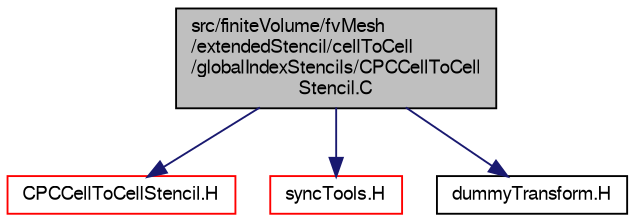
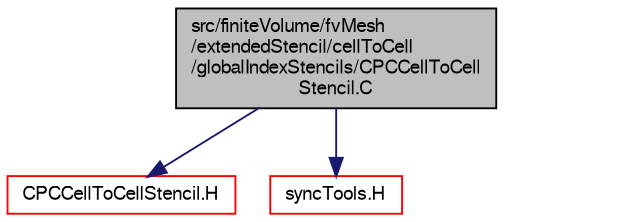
node "dummyTransform.H": removed
